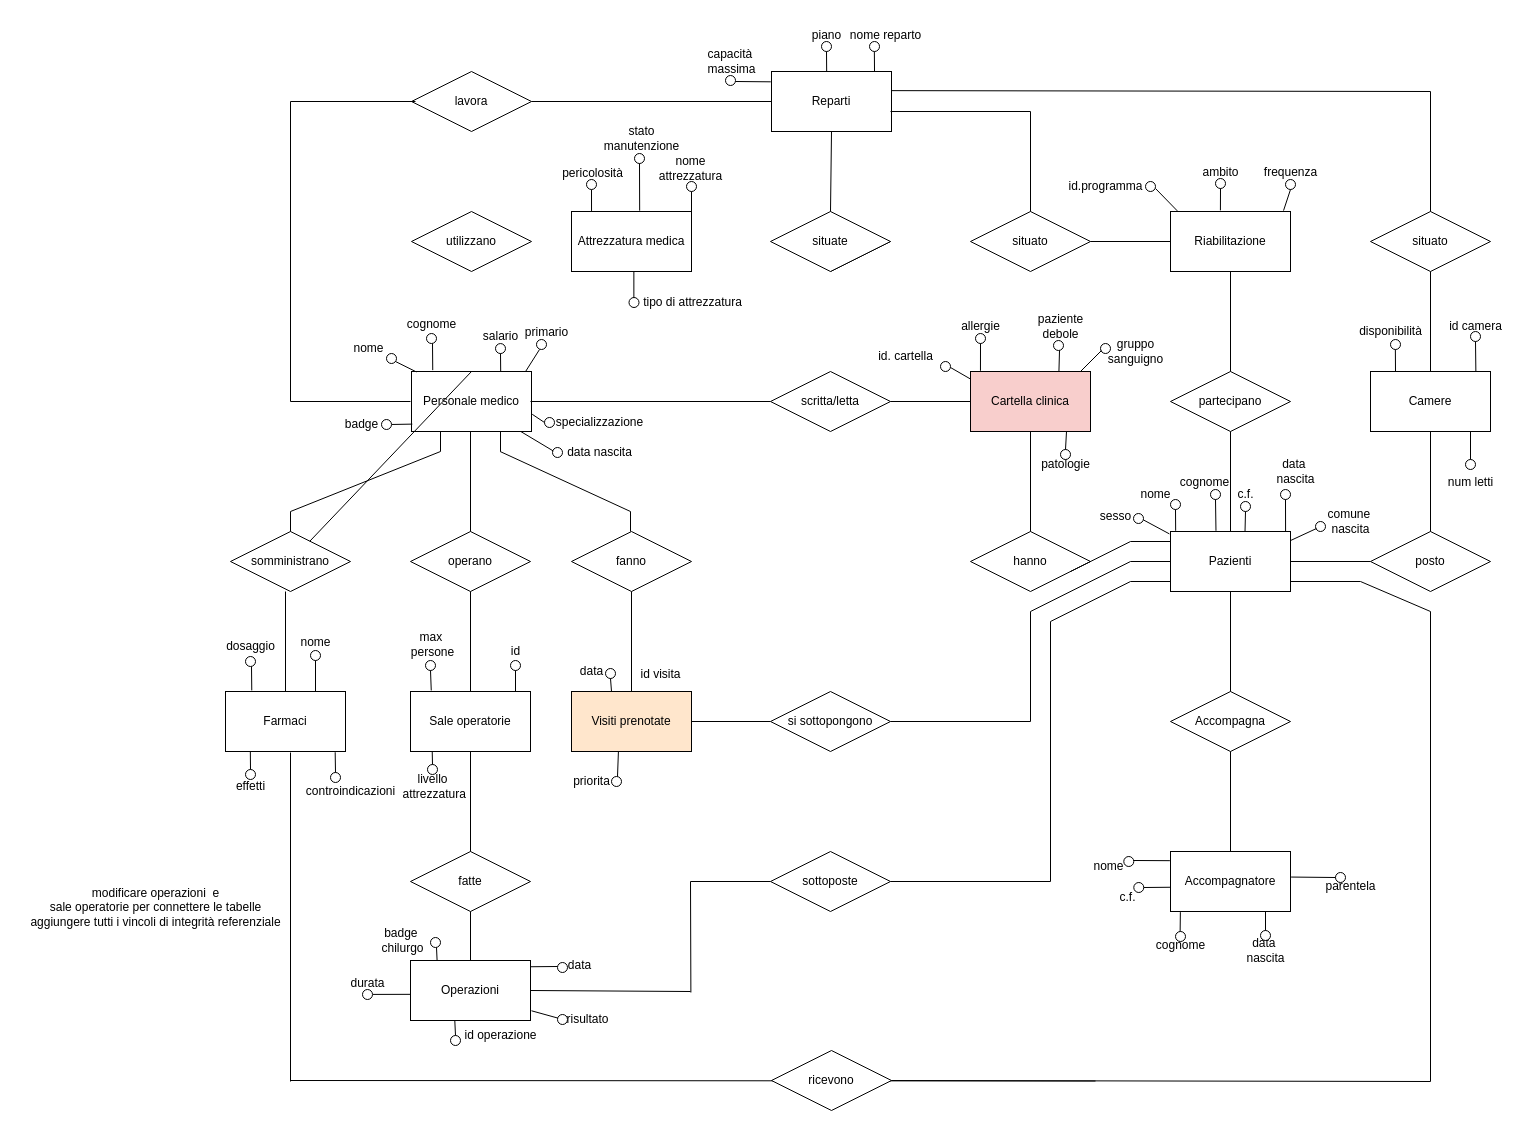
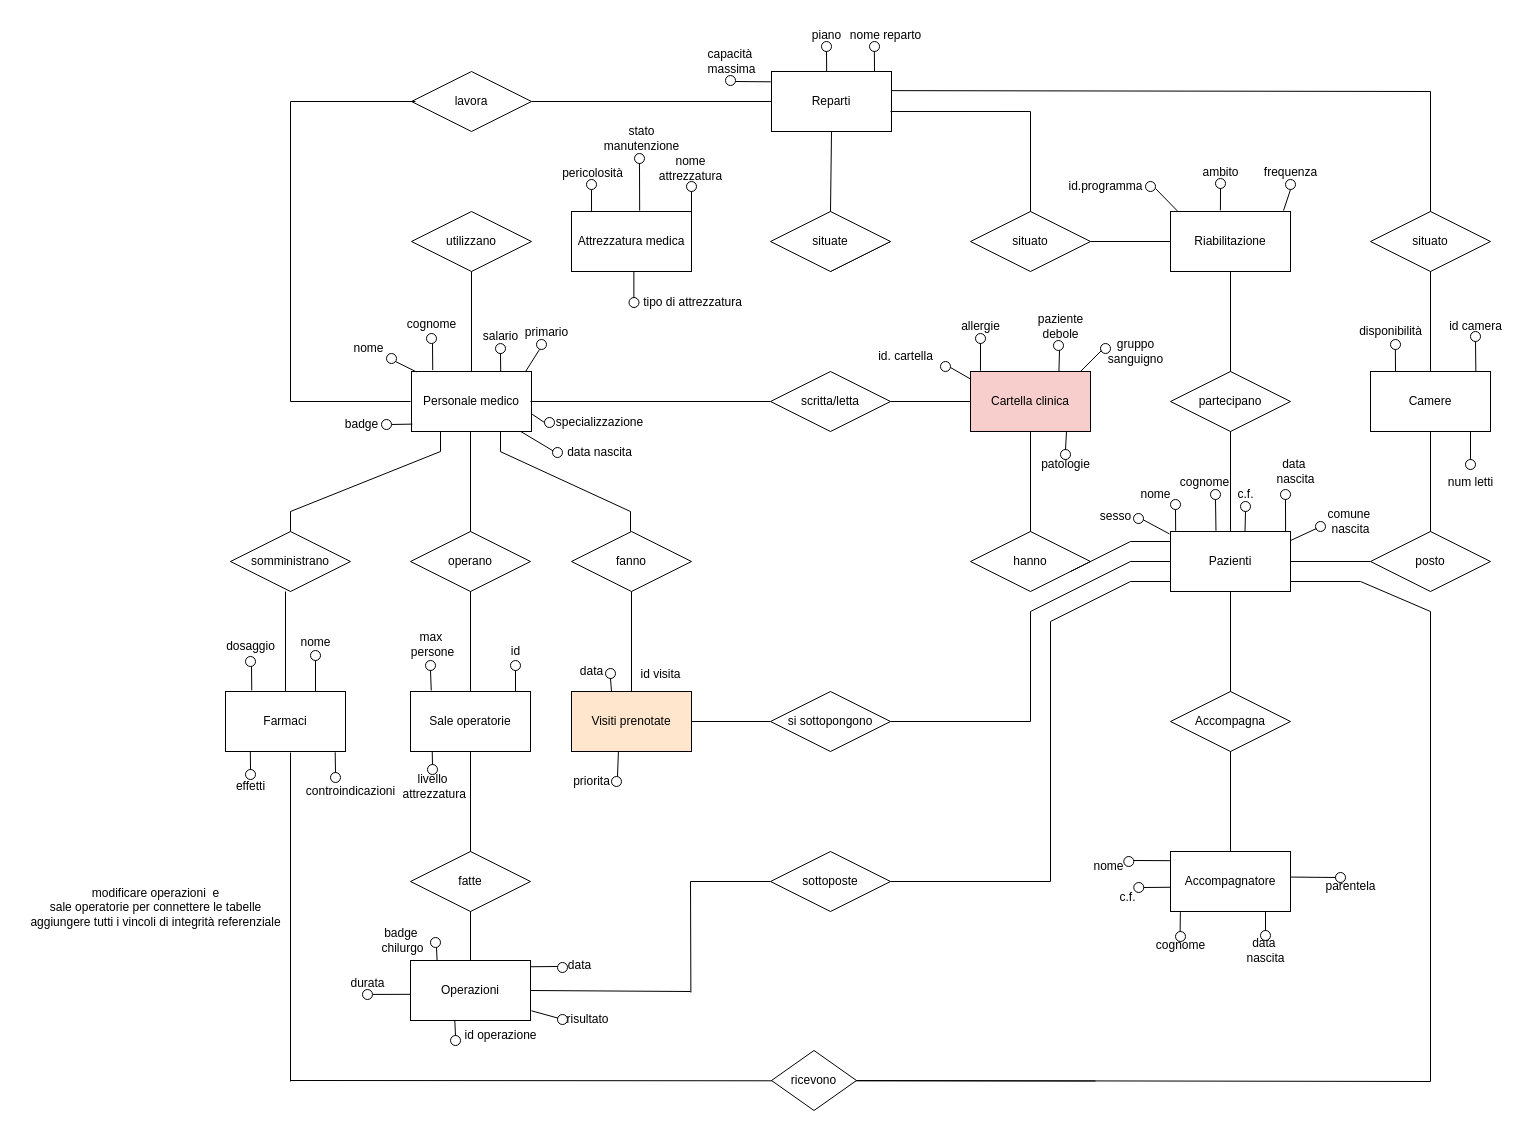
edge "Personale medico" -- "somministrano": now "Personale medico" -- "utilizzano"
node "ricevono": size 120x60 -> 85x60
